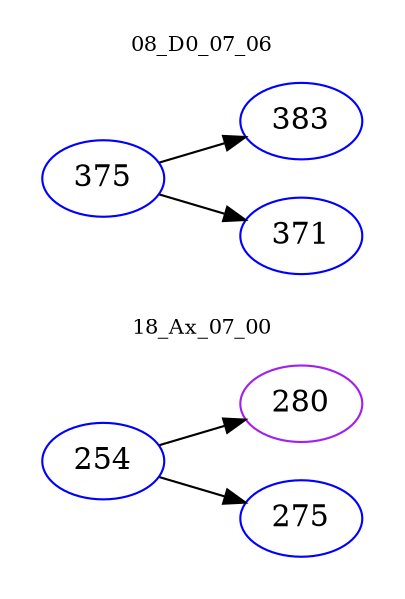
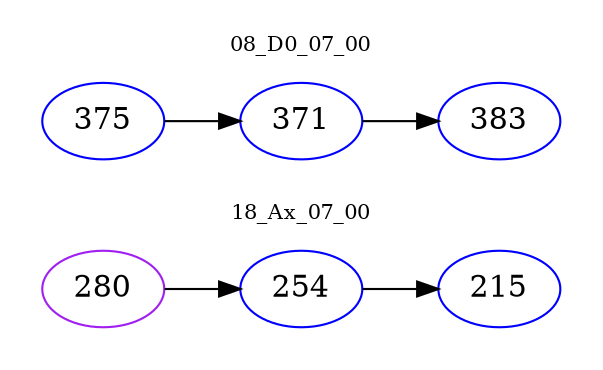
cluster "08_D0_07_06": label "08_D0_07_06" -> "08_D0_07_00"
edge "375" -> "383": now "371" -> "383"
edge "254" -> "280": reversed
node "275": label "275" -> "215"
